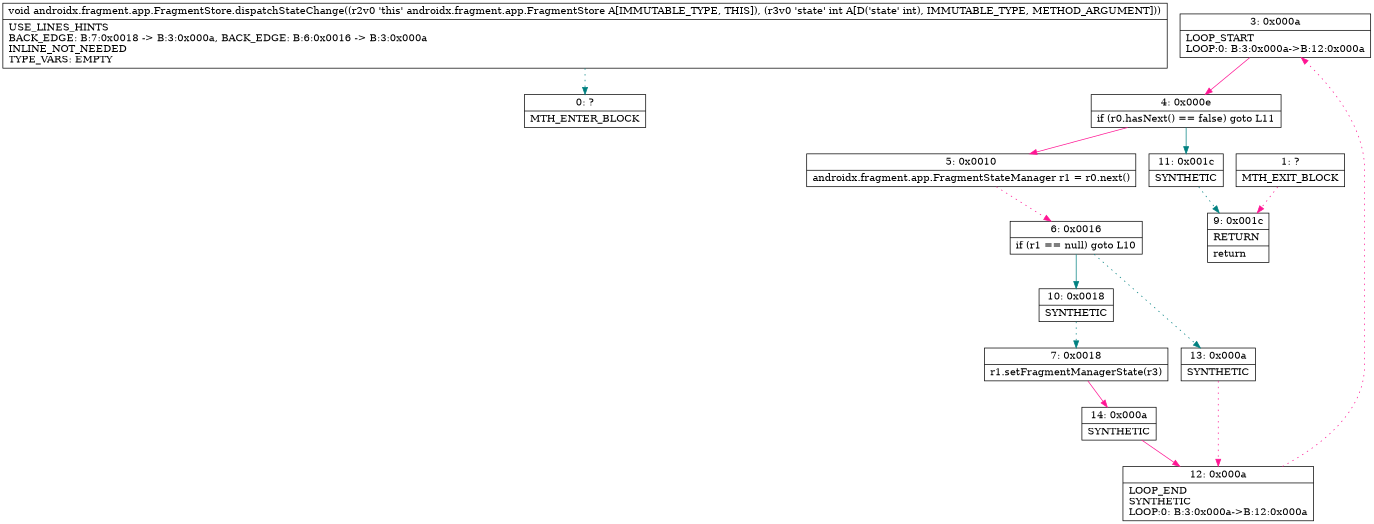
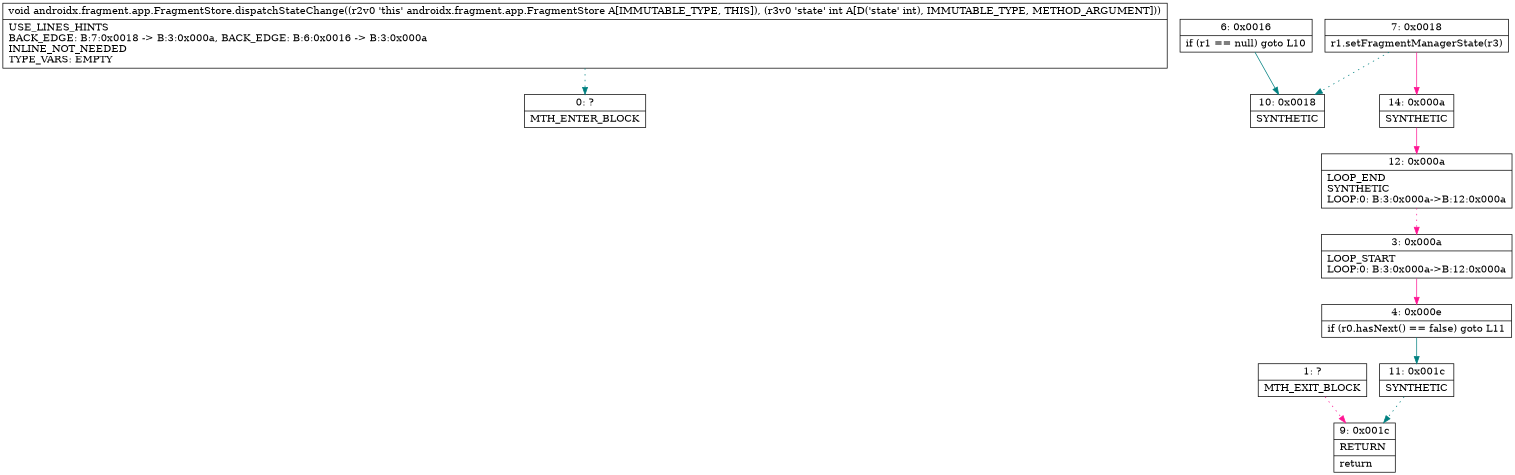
node "5: 0x0010": removed
edge "10: 0x0018" -> "7: 0x0018": reversed
node "13: 0x000a": removed
